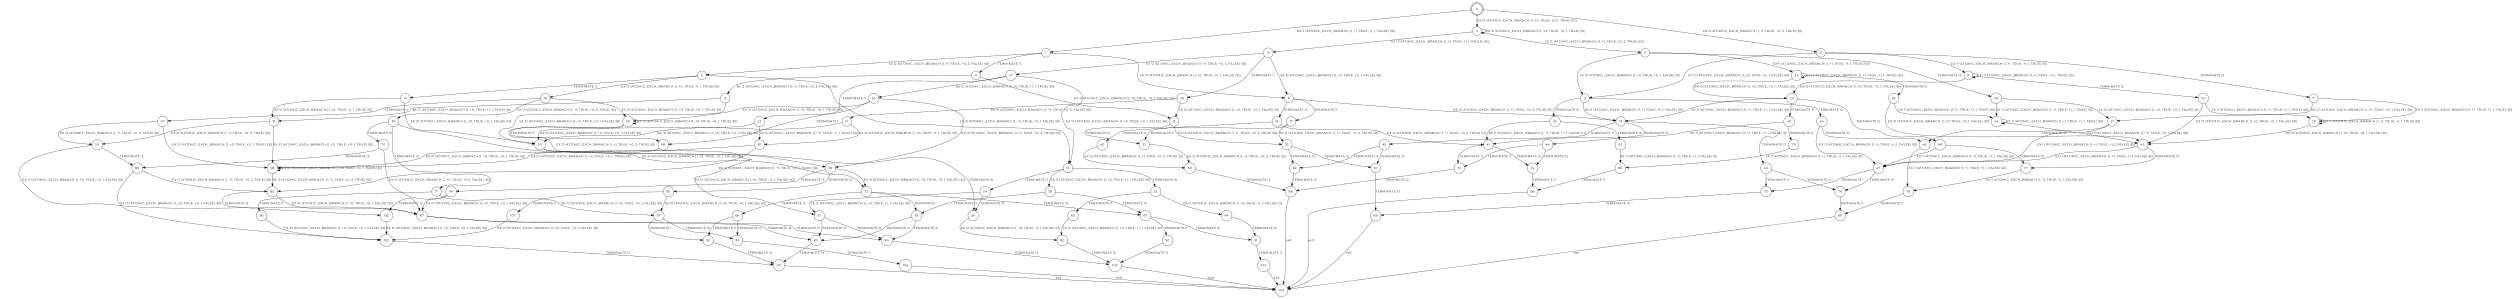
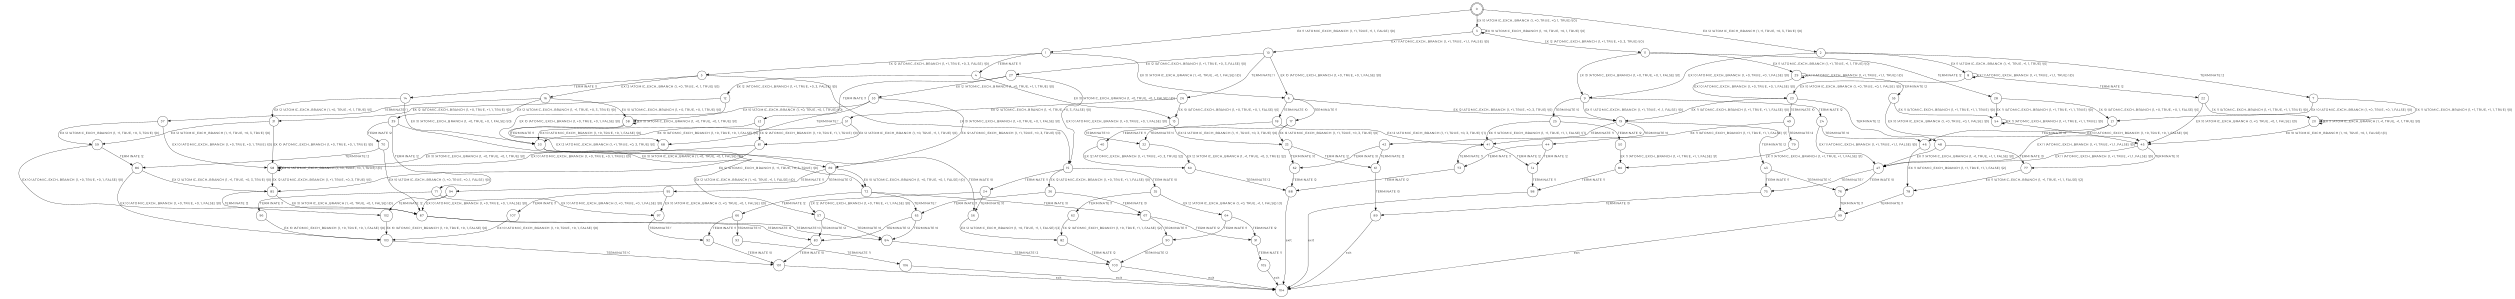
edge "97" -> "93": removed, label "TERMINATE !0"
edge "64" -> "90": added, label "TERMINATE !1"
